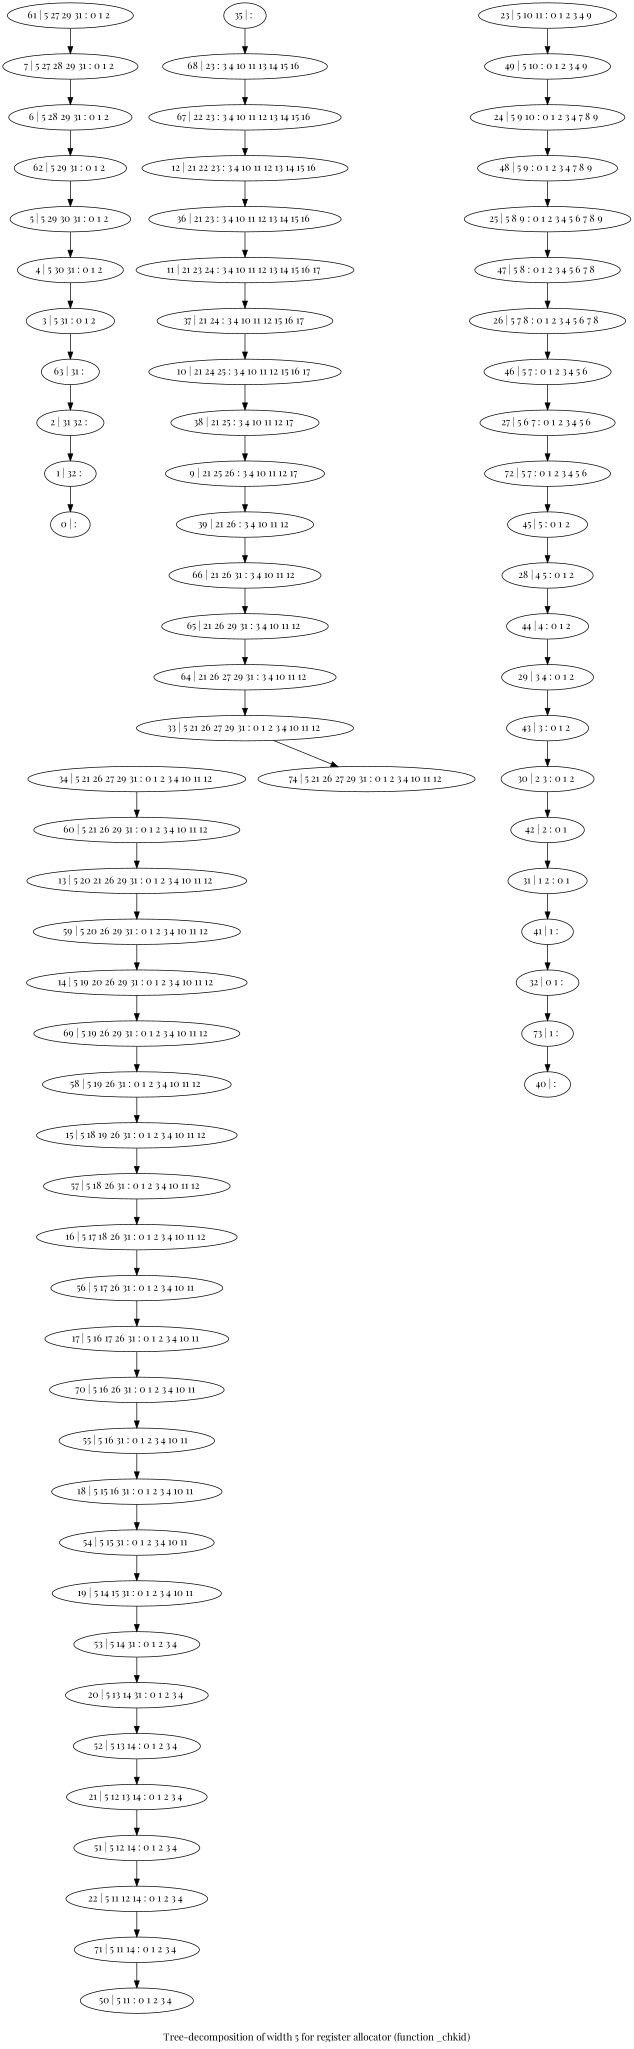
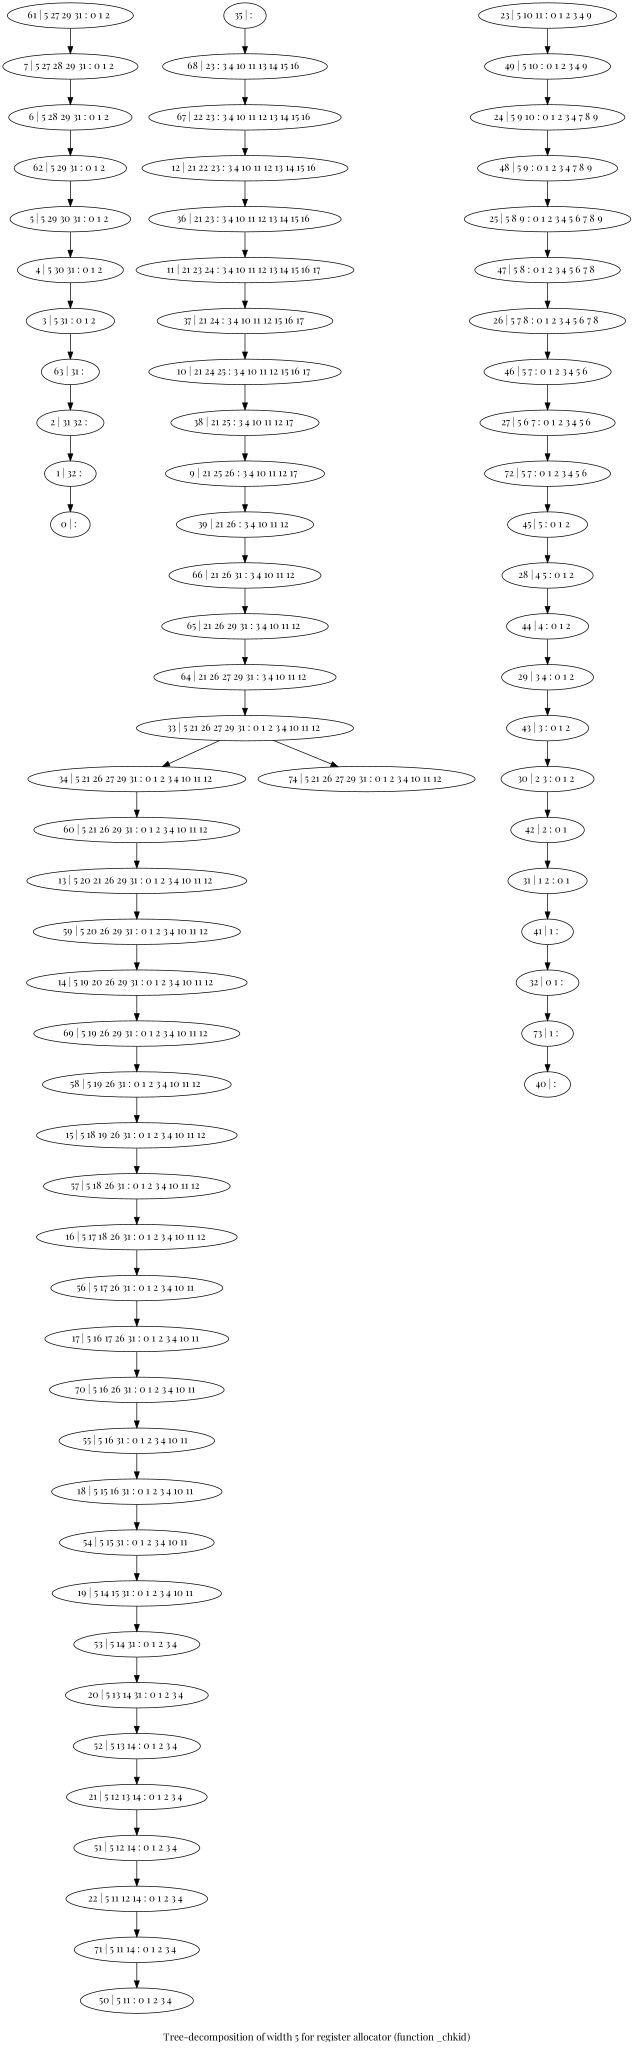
edge "33 | 5 21 26 27 29 31 : 0 1 2 3 4 10 11 12" -> "34 | 5 21 26 27 29 31 : 0 1 2 3 4 10 11 12": added
